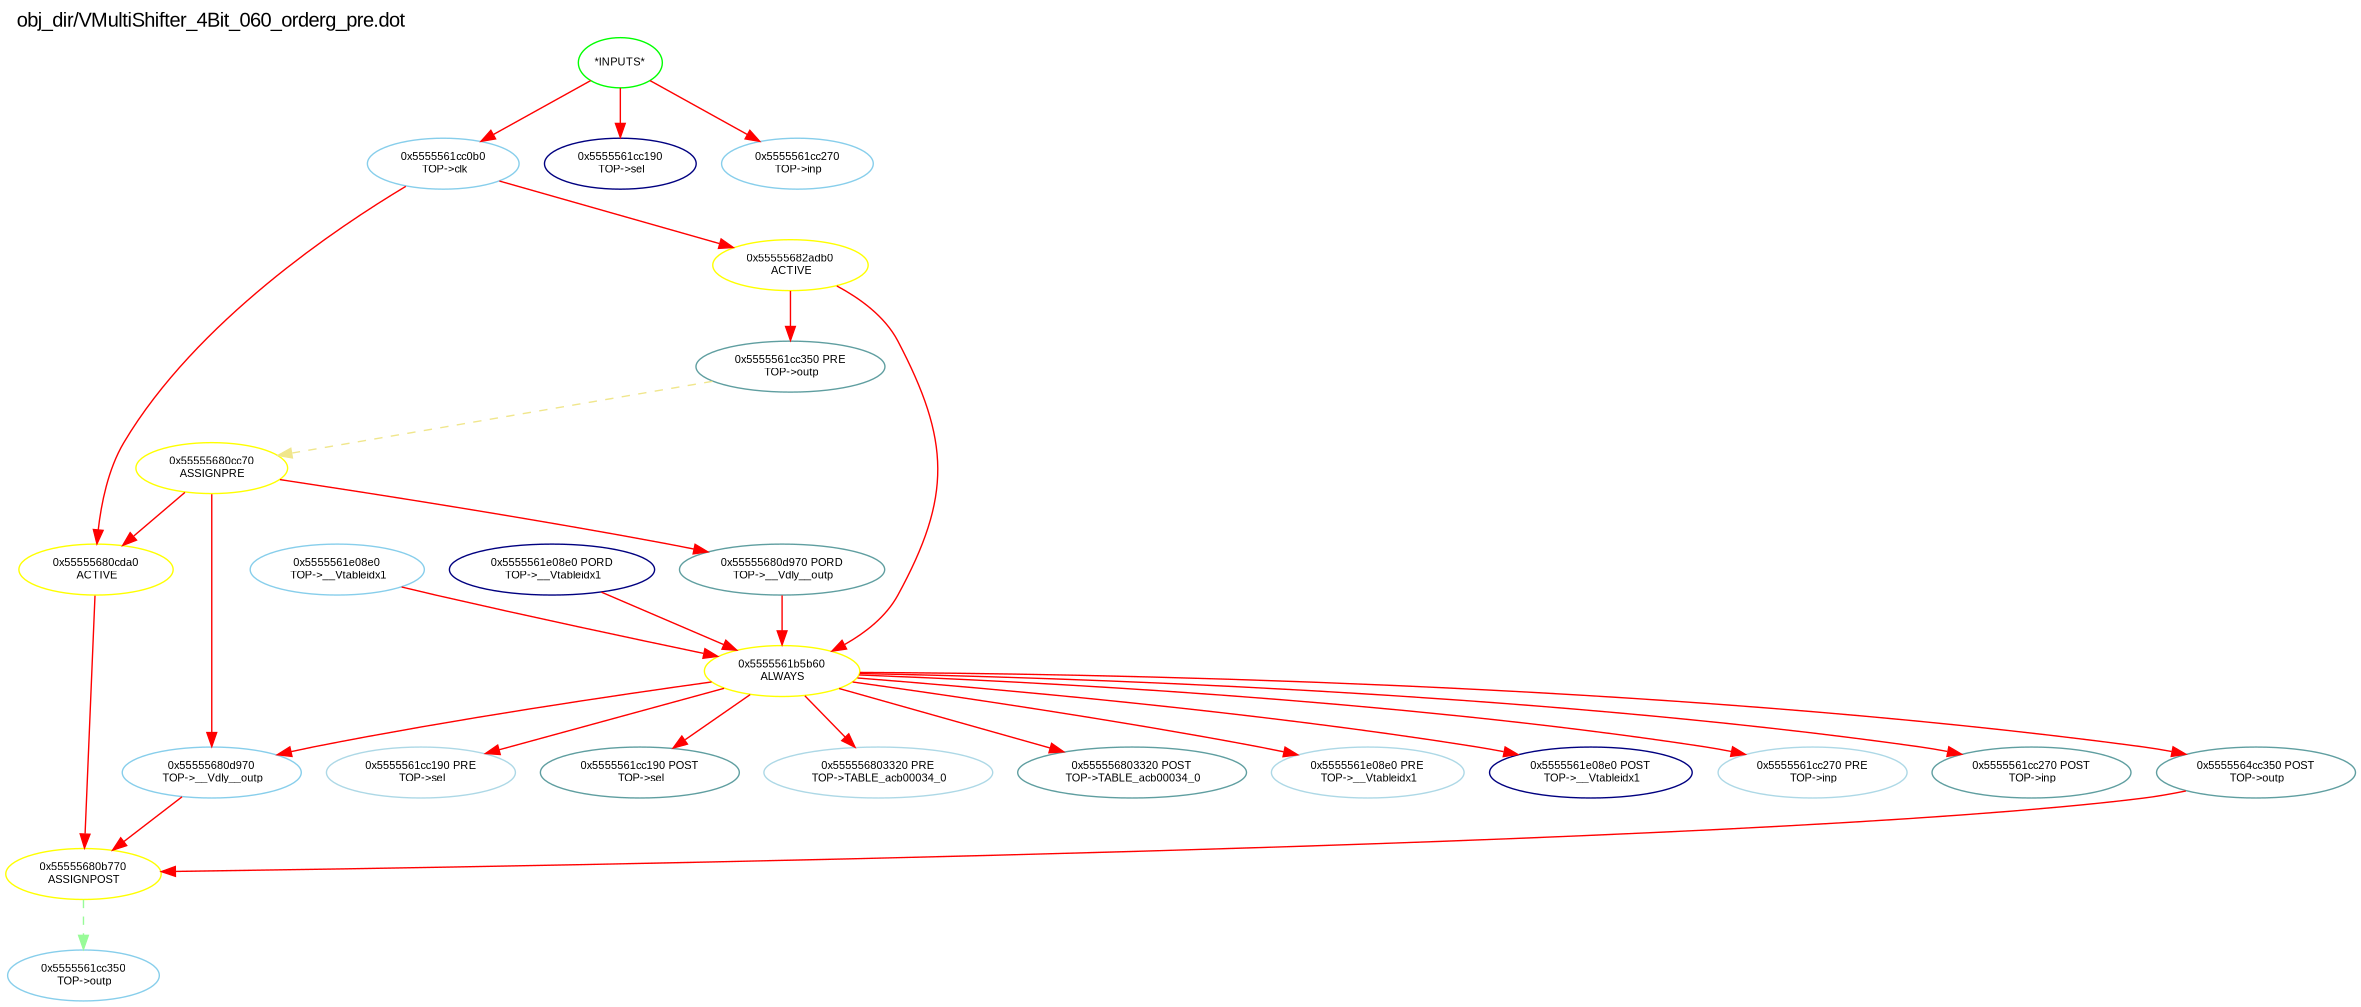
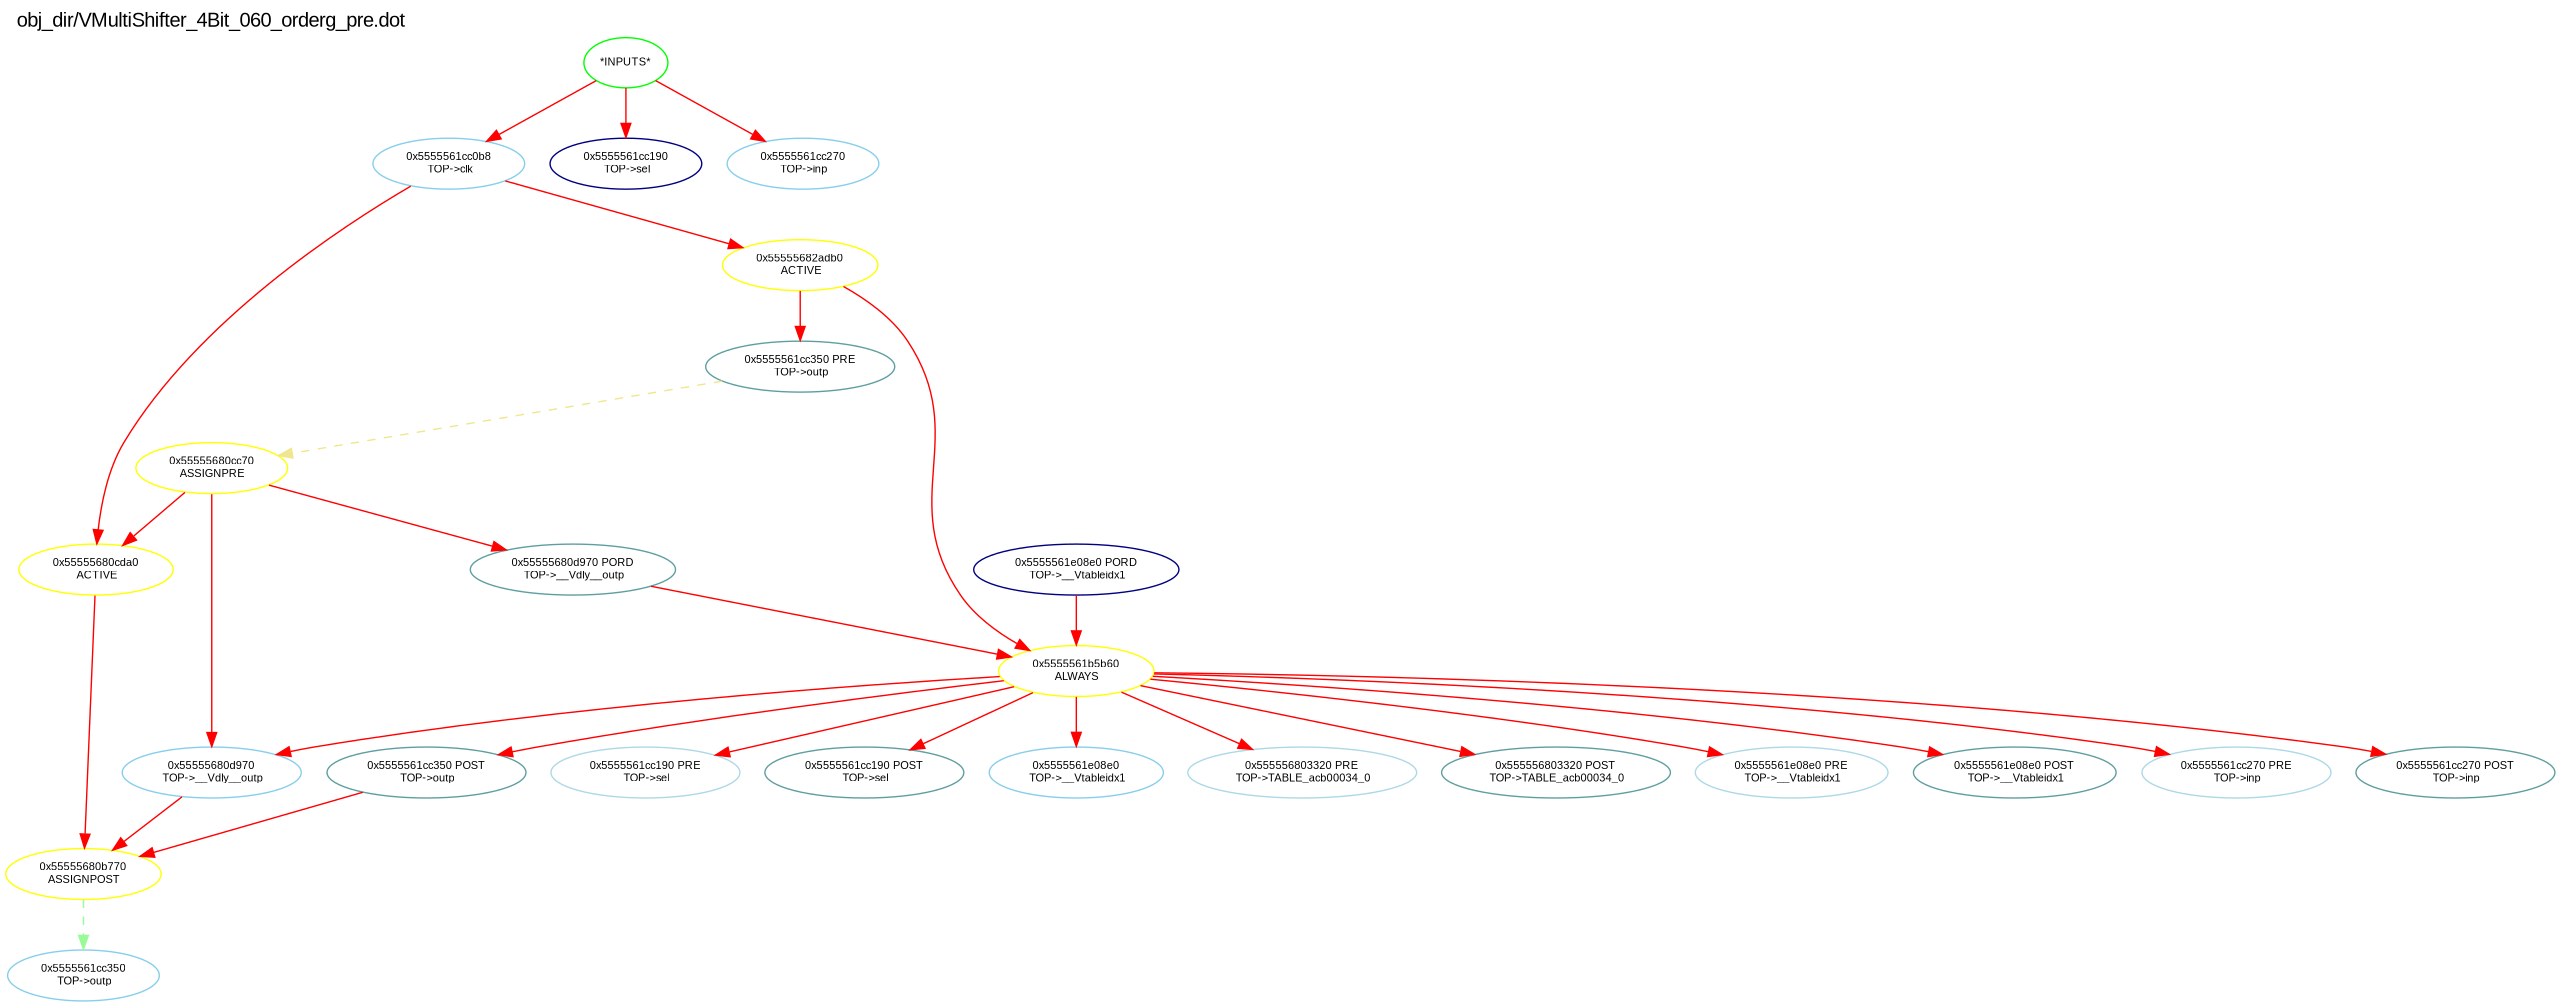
node "0x5555561cc0b0 TOP->clk": label "0x5555561cc0b0 TOP->clk" -> "0x5555561cc0b8 TOP->clk"
edge "0x5555561e08e0 TOP->__Vtableidx1" -> "0x5555561b5b60 ALWAYS": reversed
node "0x5555561e08e0 POST TOP->__Vtableidx1": color NavyBlue -> CadetBlue
node "0x5555564cc350 POST TOP->outp": label "0x5555564cc350 POST TOP->outp" -> "0x5555561cc350 POST TOP->outp"
